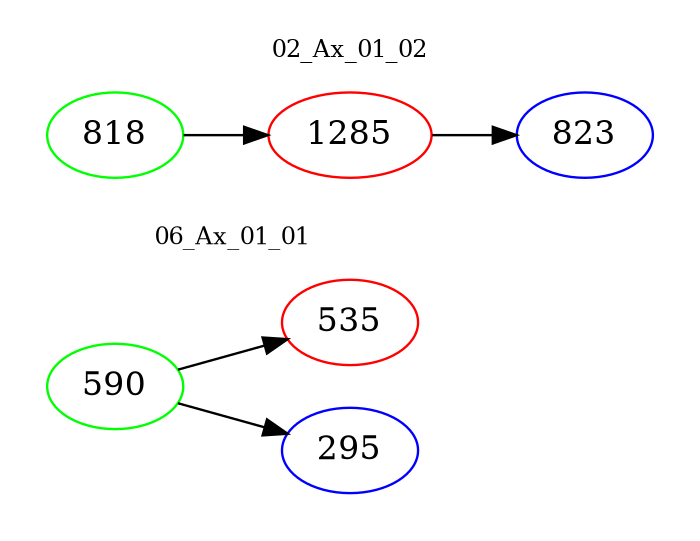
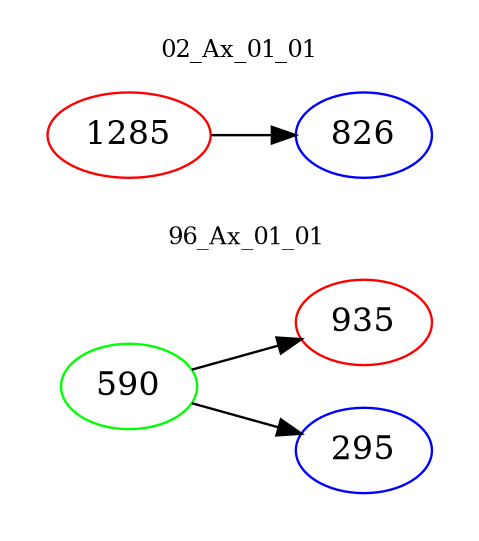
cluster "02_Ax_01_02": label "02_Ax_01_02" -> "02_Ax_01_01"
node "818": removed
node "823": label "823" -> "826"
cluster "06_Ax_01_01": label "06_Ax_01_01" -> "96_Ax_01_01"
node "535": label "535" -> "935"
